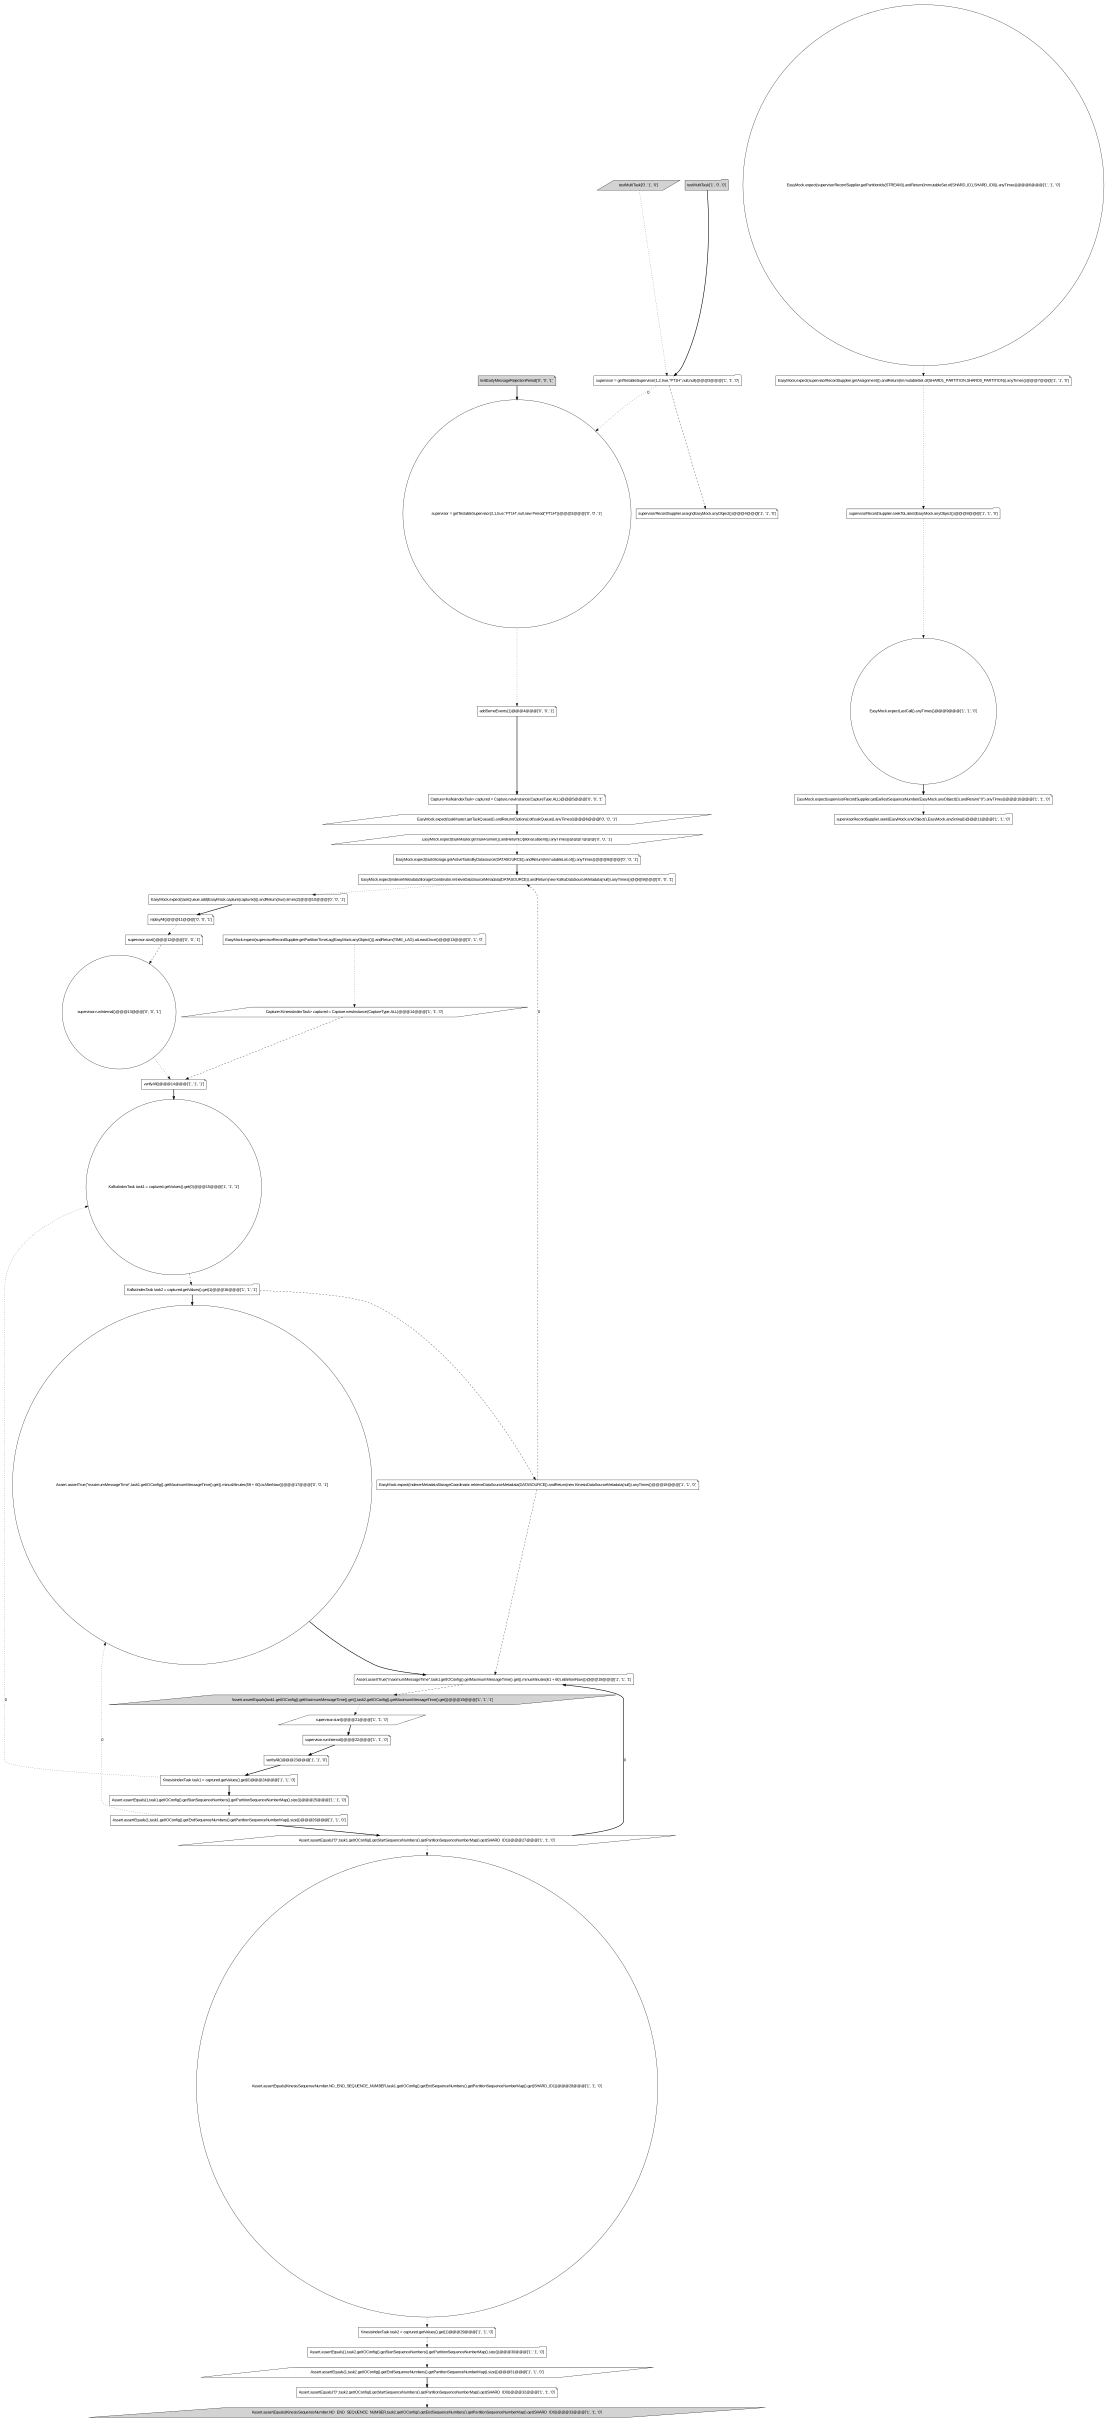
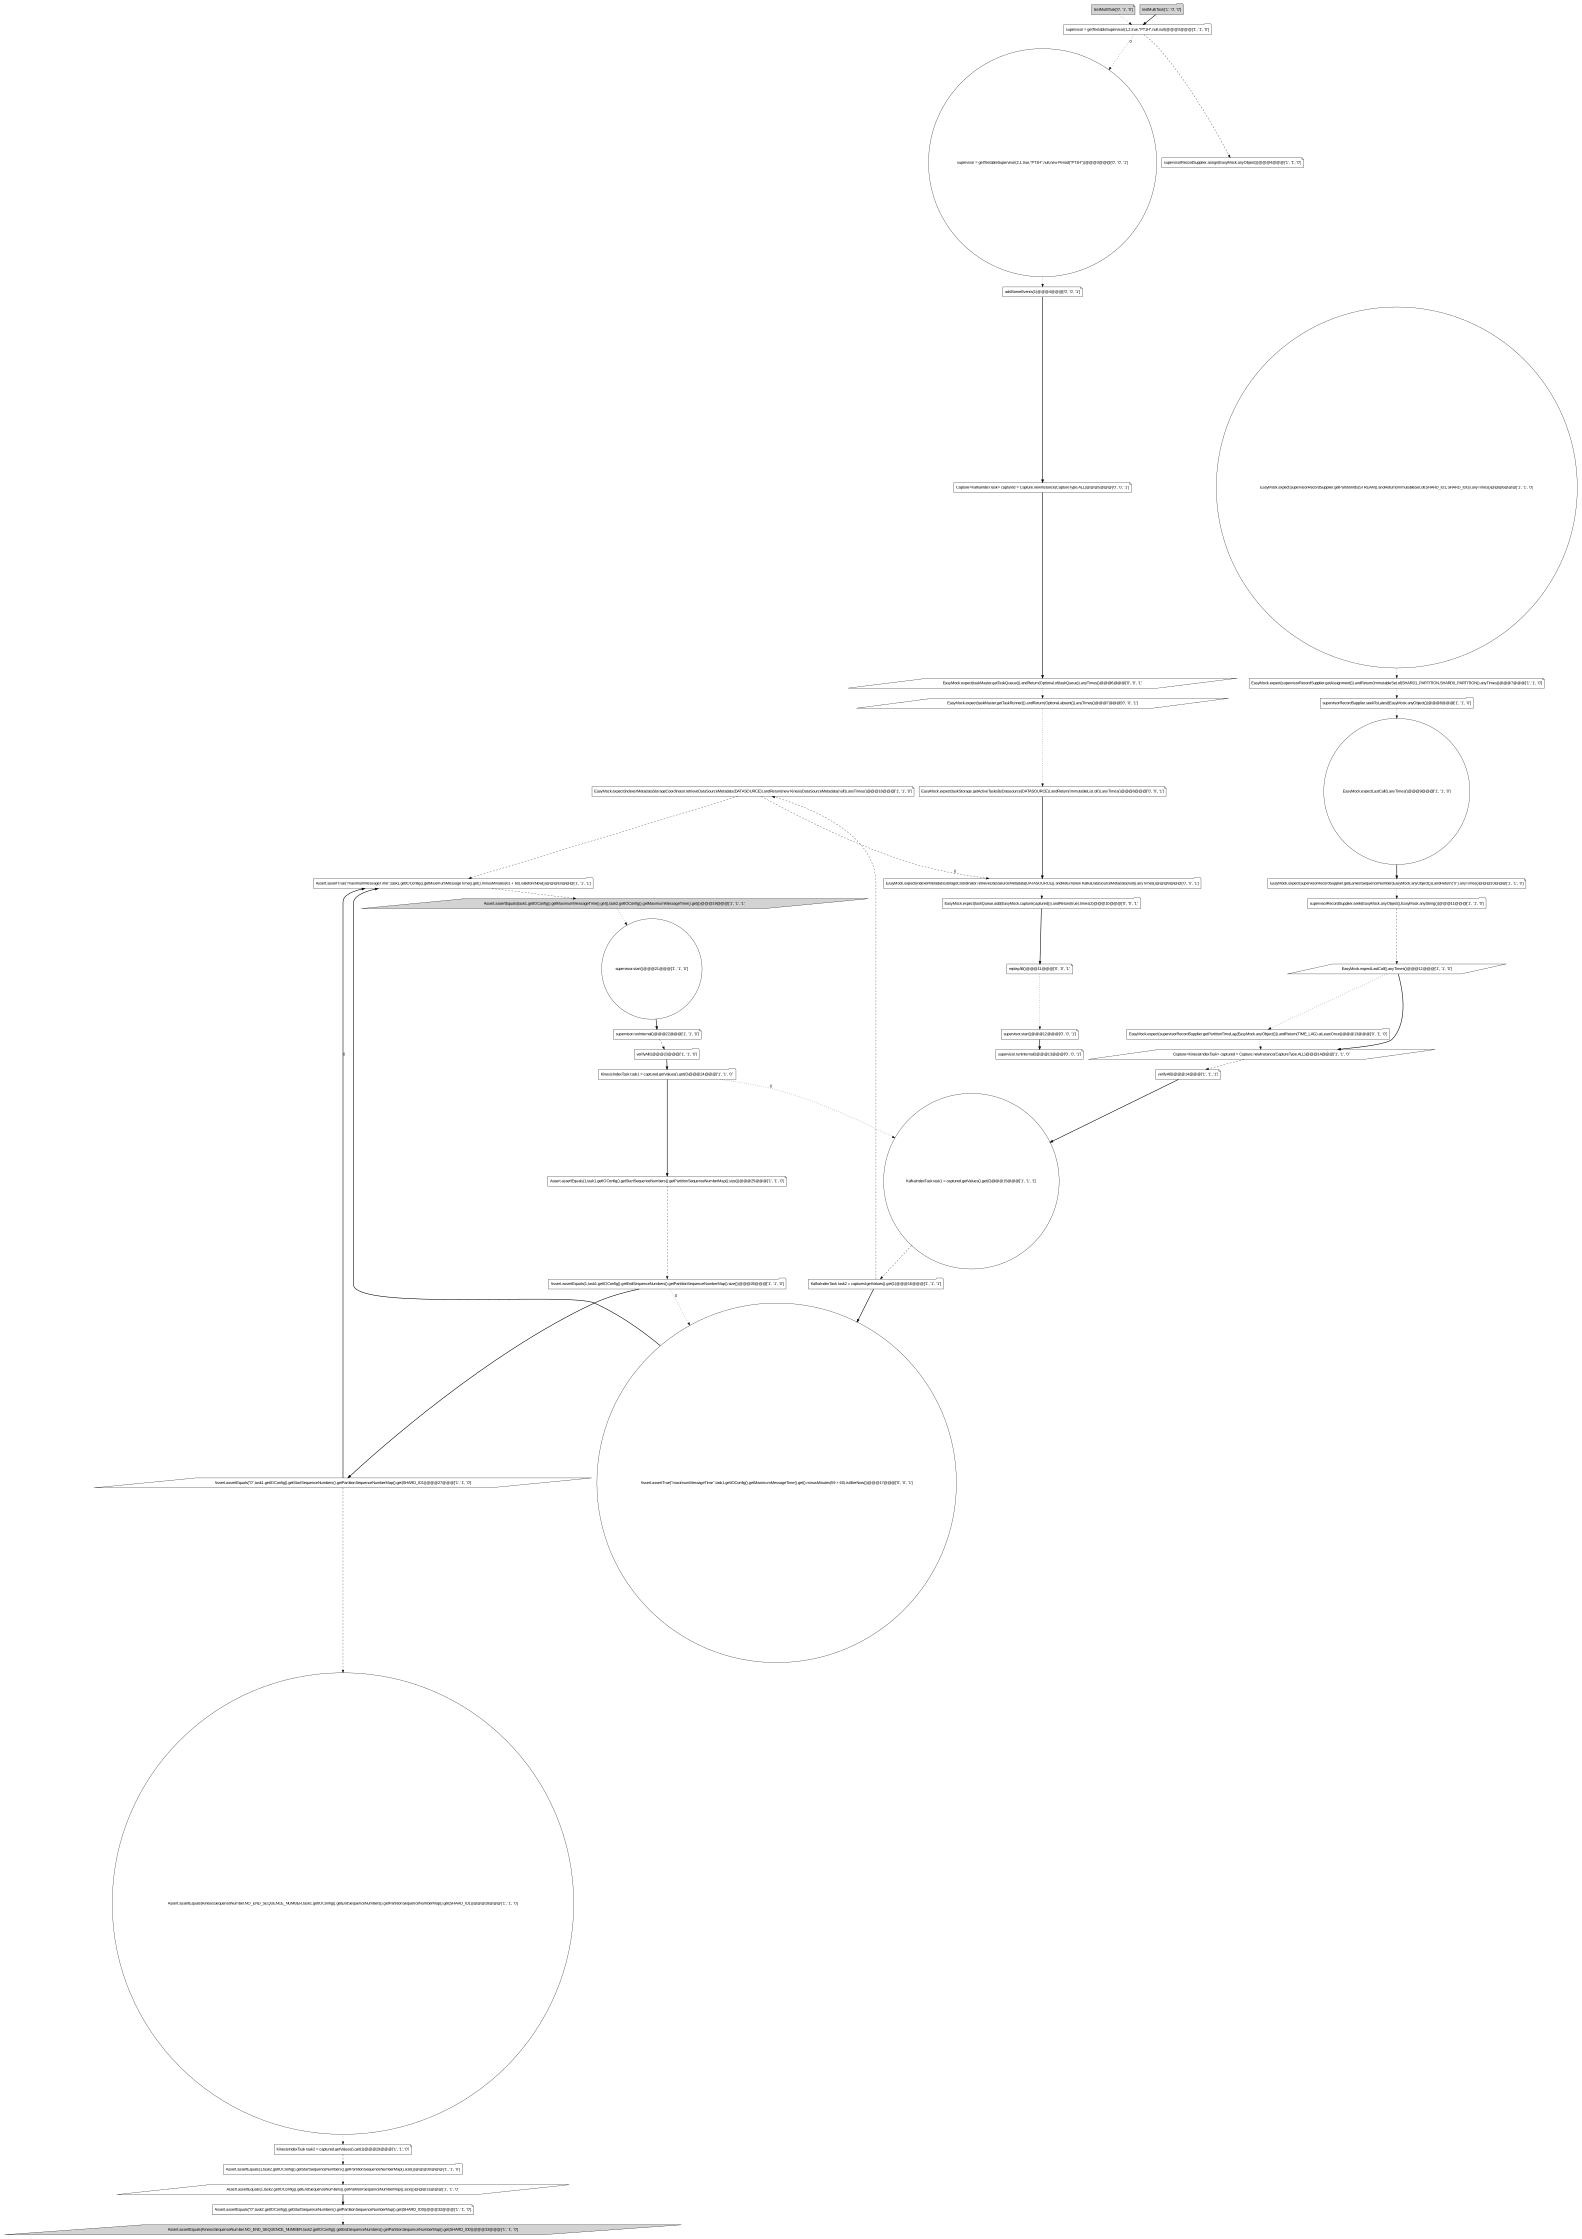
node "testMultiTask['0', '1', '0']": shape parallelogram -> note
node "testEarlyMessageRejectionPeriod['0', '0', '1']": removed
edge "supervisor.start()@@@12@@@['0', '0', '1']" -> "supervisor.runInternal()@@@13@@@['0', '0', '1']": style dashed -> bold
node "EasyMock.expectLastCall().anyTimes()@@@12@@@['1', '1', '0']": added
node "supervisor.runInternal()@@@13@@@['0', '0', '1']": shape circle -> note
edge "supervisor.runInternal()@@@13@@@['0', '0', '1']" -> "verifyAll()@@@14@@@['1', '1', '1']": removed
node "supervisor.start()@@@21@@@['1', '1', '0']": shape parallelogram -> circle
edge "supervisor.runInternal()@@@22@@@['1', '1', '0']" -> "verifyAll()@@@23@@@['1', '1', '0']": style bold -> dashed
node "verifyAll()@@@23@@@['1', '1', '0']": shape note -> folder
